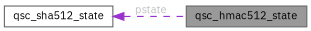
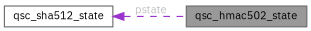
node "qsc_hmac512_state": label "qsc_hmac512_state" -> "qsc_hmac502_state"
